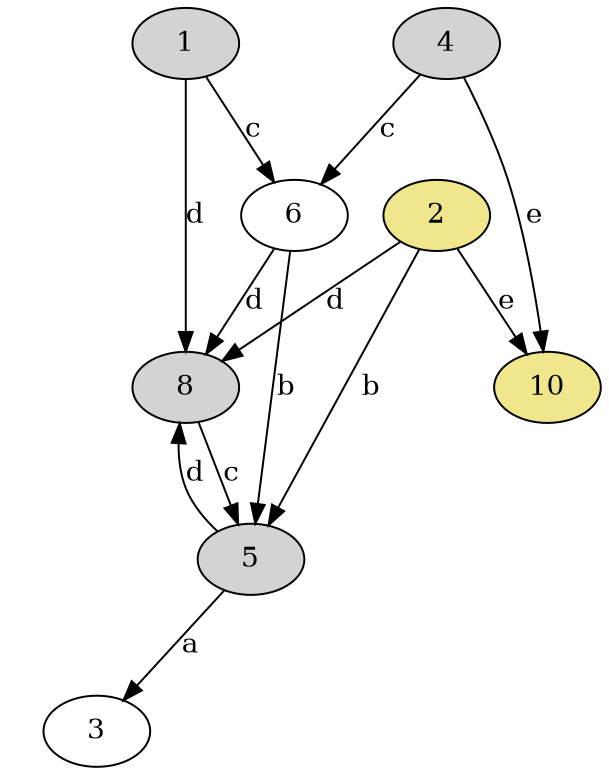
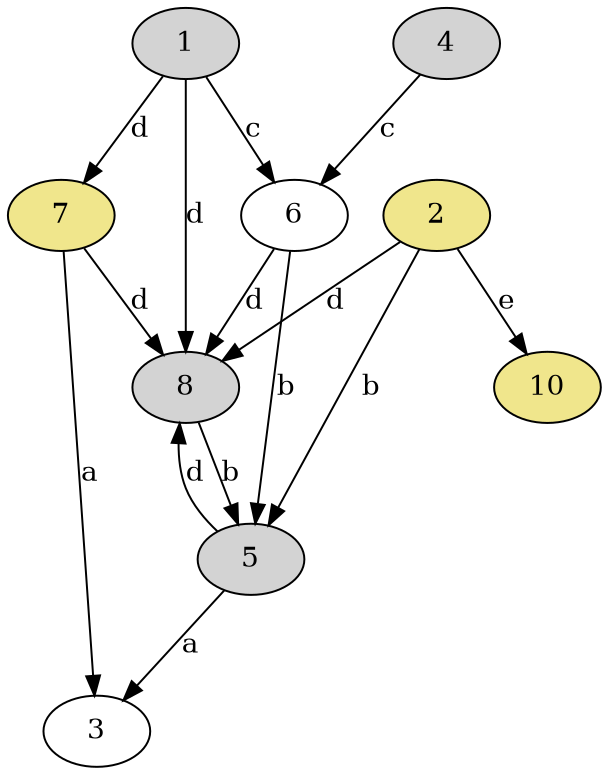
edge "4" -> "10": removed, label "e"
node "7": added
edge "8" -> "5": label "c" -> "b"
